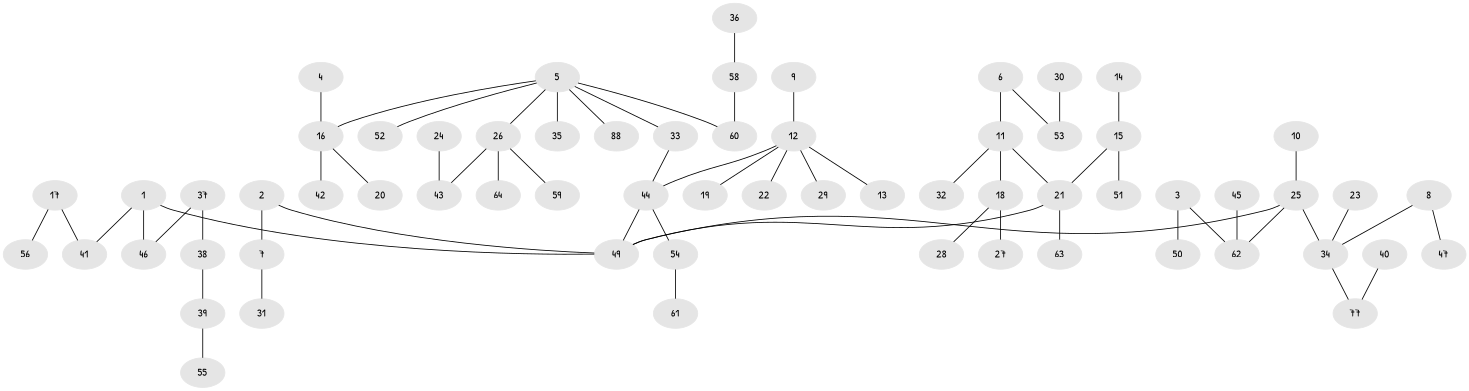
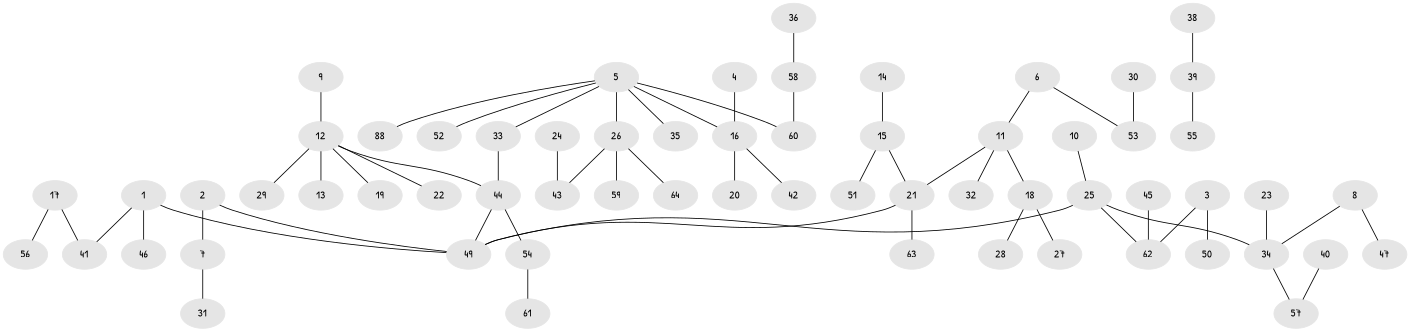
node "37": removed
node "77": label "77" -> "57"
